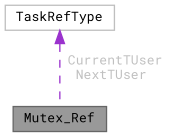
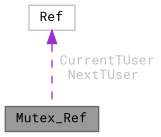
node "TaskRefType": label "TaskRefType" -> "Ref"
